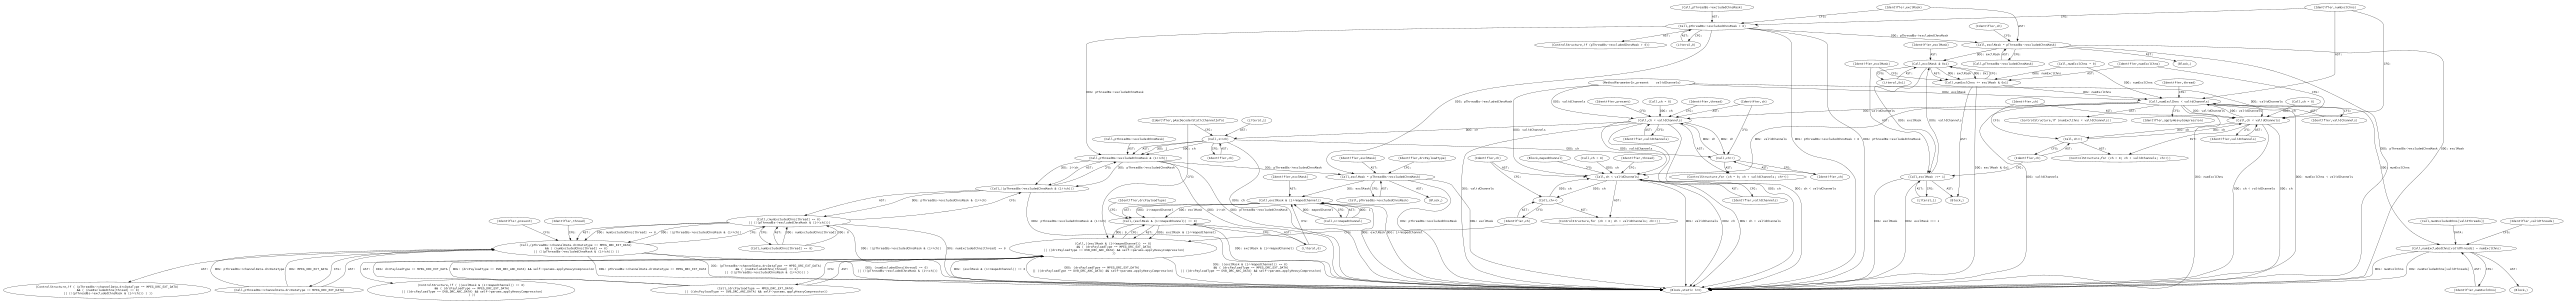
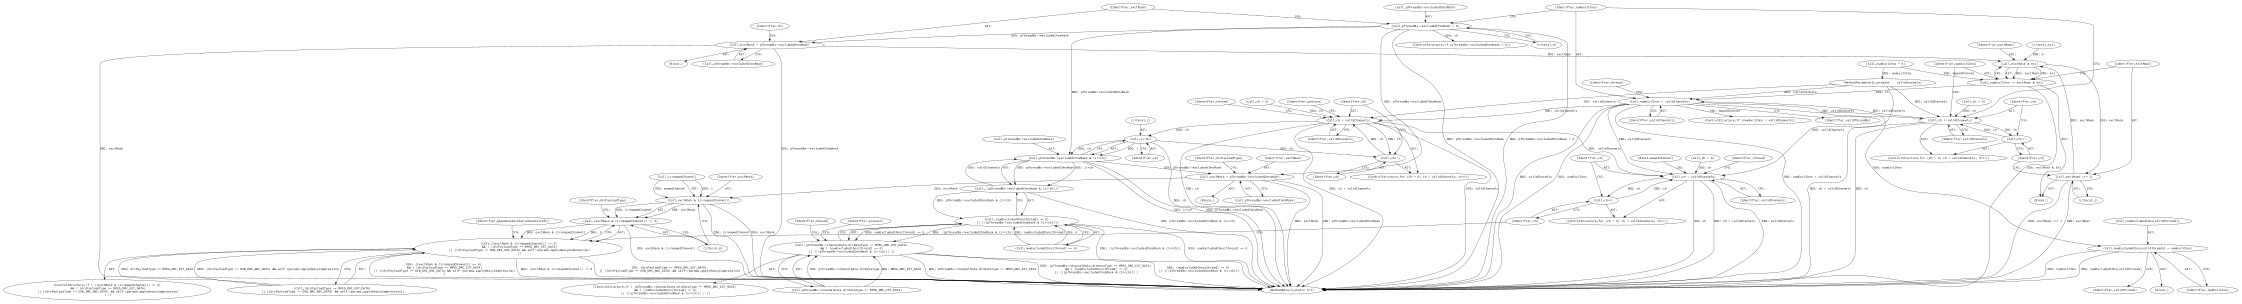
edge "(Call,pThreadBs->excludedChnsMask > 0)" -> "(ControlStructure,if (pThreadBs->excludedChnsMask > 0))": label "AST: " -> "DDG: ch"
edge "(Call,exclMask & 0x1)" -> "(Literal,0x1)": removed, label "CFG:"
edge "(Literal,0x1)" -> "(Call,exclMask & 0x1)": label "AST: " -> "DDG: 0"
edge "(Call,numExclChns = 0)" -> "(Call,numExclChns += exclMask & 0x1)": label "DDG: numExclChns" -> "DDG: mapedChannel"
edge "(Call,numExclChns = 0)" -> "(Call,numExclChns < validChannels)": now "(Call,numExclChns = 0)" -> "(MethodParameterIn,present    validChannels)"
edge "(MethodParameterIn,present    validChannels)" -> "(Call,numExclChns < validChannels)": label "DDG: exclMask" -> "DDG: validChannels"
edge "(Call,numExclChns += exclMask & 0x1)" -> "(Call,numExclChns < validChannels)": label "DDG: numExclChns" -> "DDG: ch"
edge "(Call,numExclChns < validChannels)" -> "(ControlStructure,if (numExclChns < validChannels))": label "AST: " -> "DDG: mapedChannel"
edge "(Call,exclMask >>= 1)" -> "(Call,exclMask & 0x1)": label "DDG: validChannels" -> "DDG: exclMask"
node "(Identifier,applyHeavyCompression)": label "(Identifier,applyHeavyCompression)" -> "(Identifier,validThreadBs)"
edge "(Identifier,pAacDecoderStaticChannelInfo)" -> "(Call,1<<ch)": now "(Call,pThreadBs->excludedChnsMask & (1<<ch))" -> "(Call,1<<ch)"
edge "(Call,!(pThreadBs->excludedChnsMask & (1<<ch)))" -> "(Call,pThreadBs->excludedChnsMask & (1<<ch))": label "CFG: " -> "DDG: validChannels"
edge "(Call,exclMask & (1<<mapedChannel))" -> "(Call,1<<mapedChannel)": removed, label "CFG:"
edge "(Call,numExcludedChns[validThreads])" -> "(Call,numExcludedChns[validThreads] = numExclChns)": label "DATA: " -> "AST: "
edge "(Identifier,validThreads)" -> "(Call,numExcludedChns[validThreads] = numExclChns)": reversed
node "(Block,static int)": label "(Block,static int)" -> "(MethodReturn,static int)"
